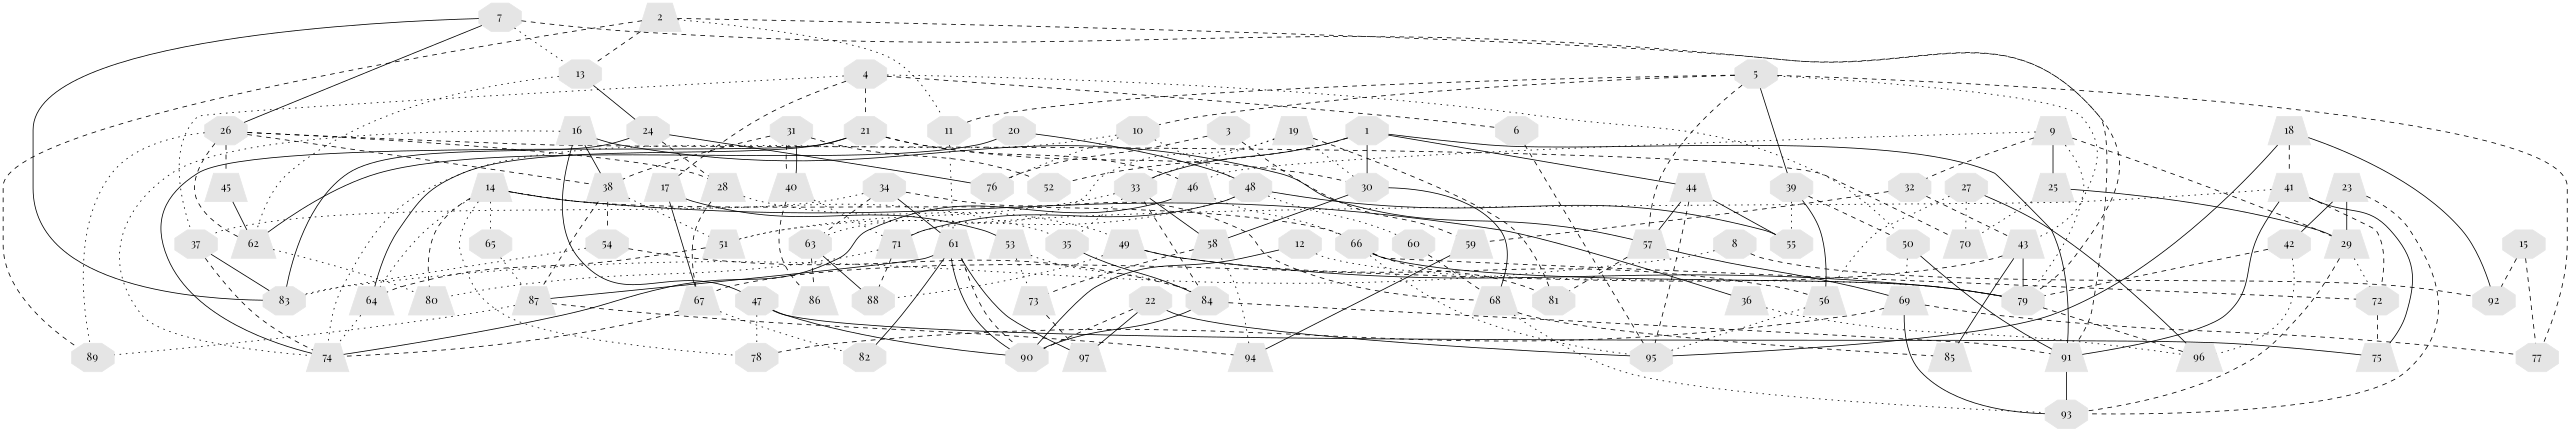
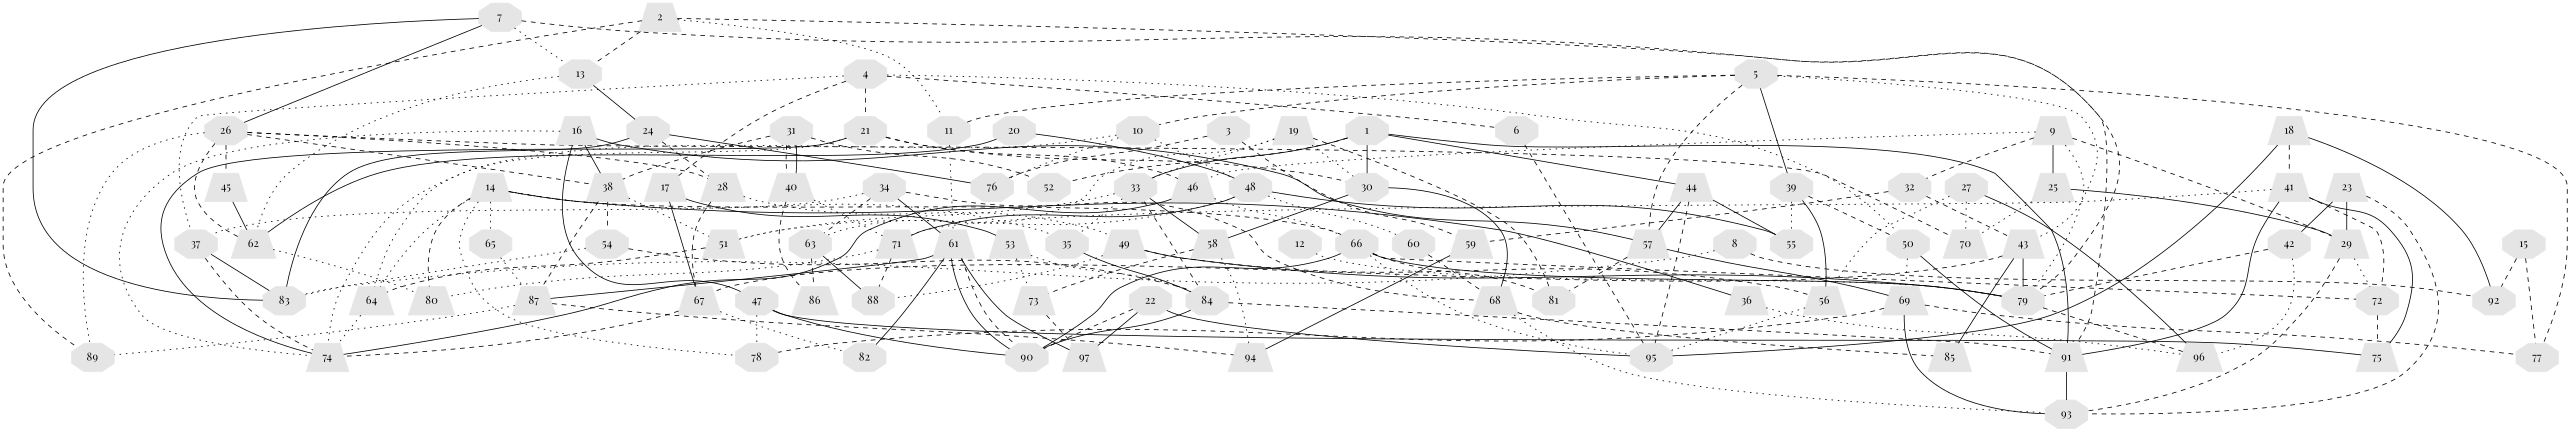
edge "21" -- "64": style solid -> dotted
edge "12" -- "90": now "66" -- "90"
